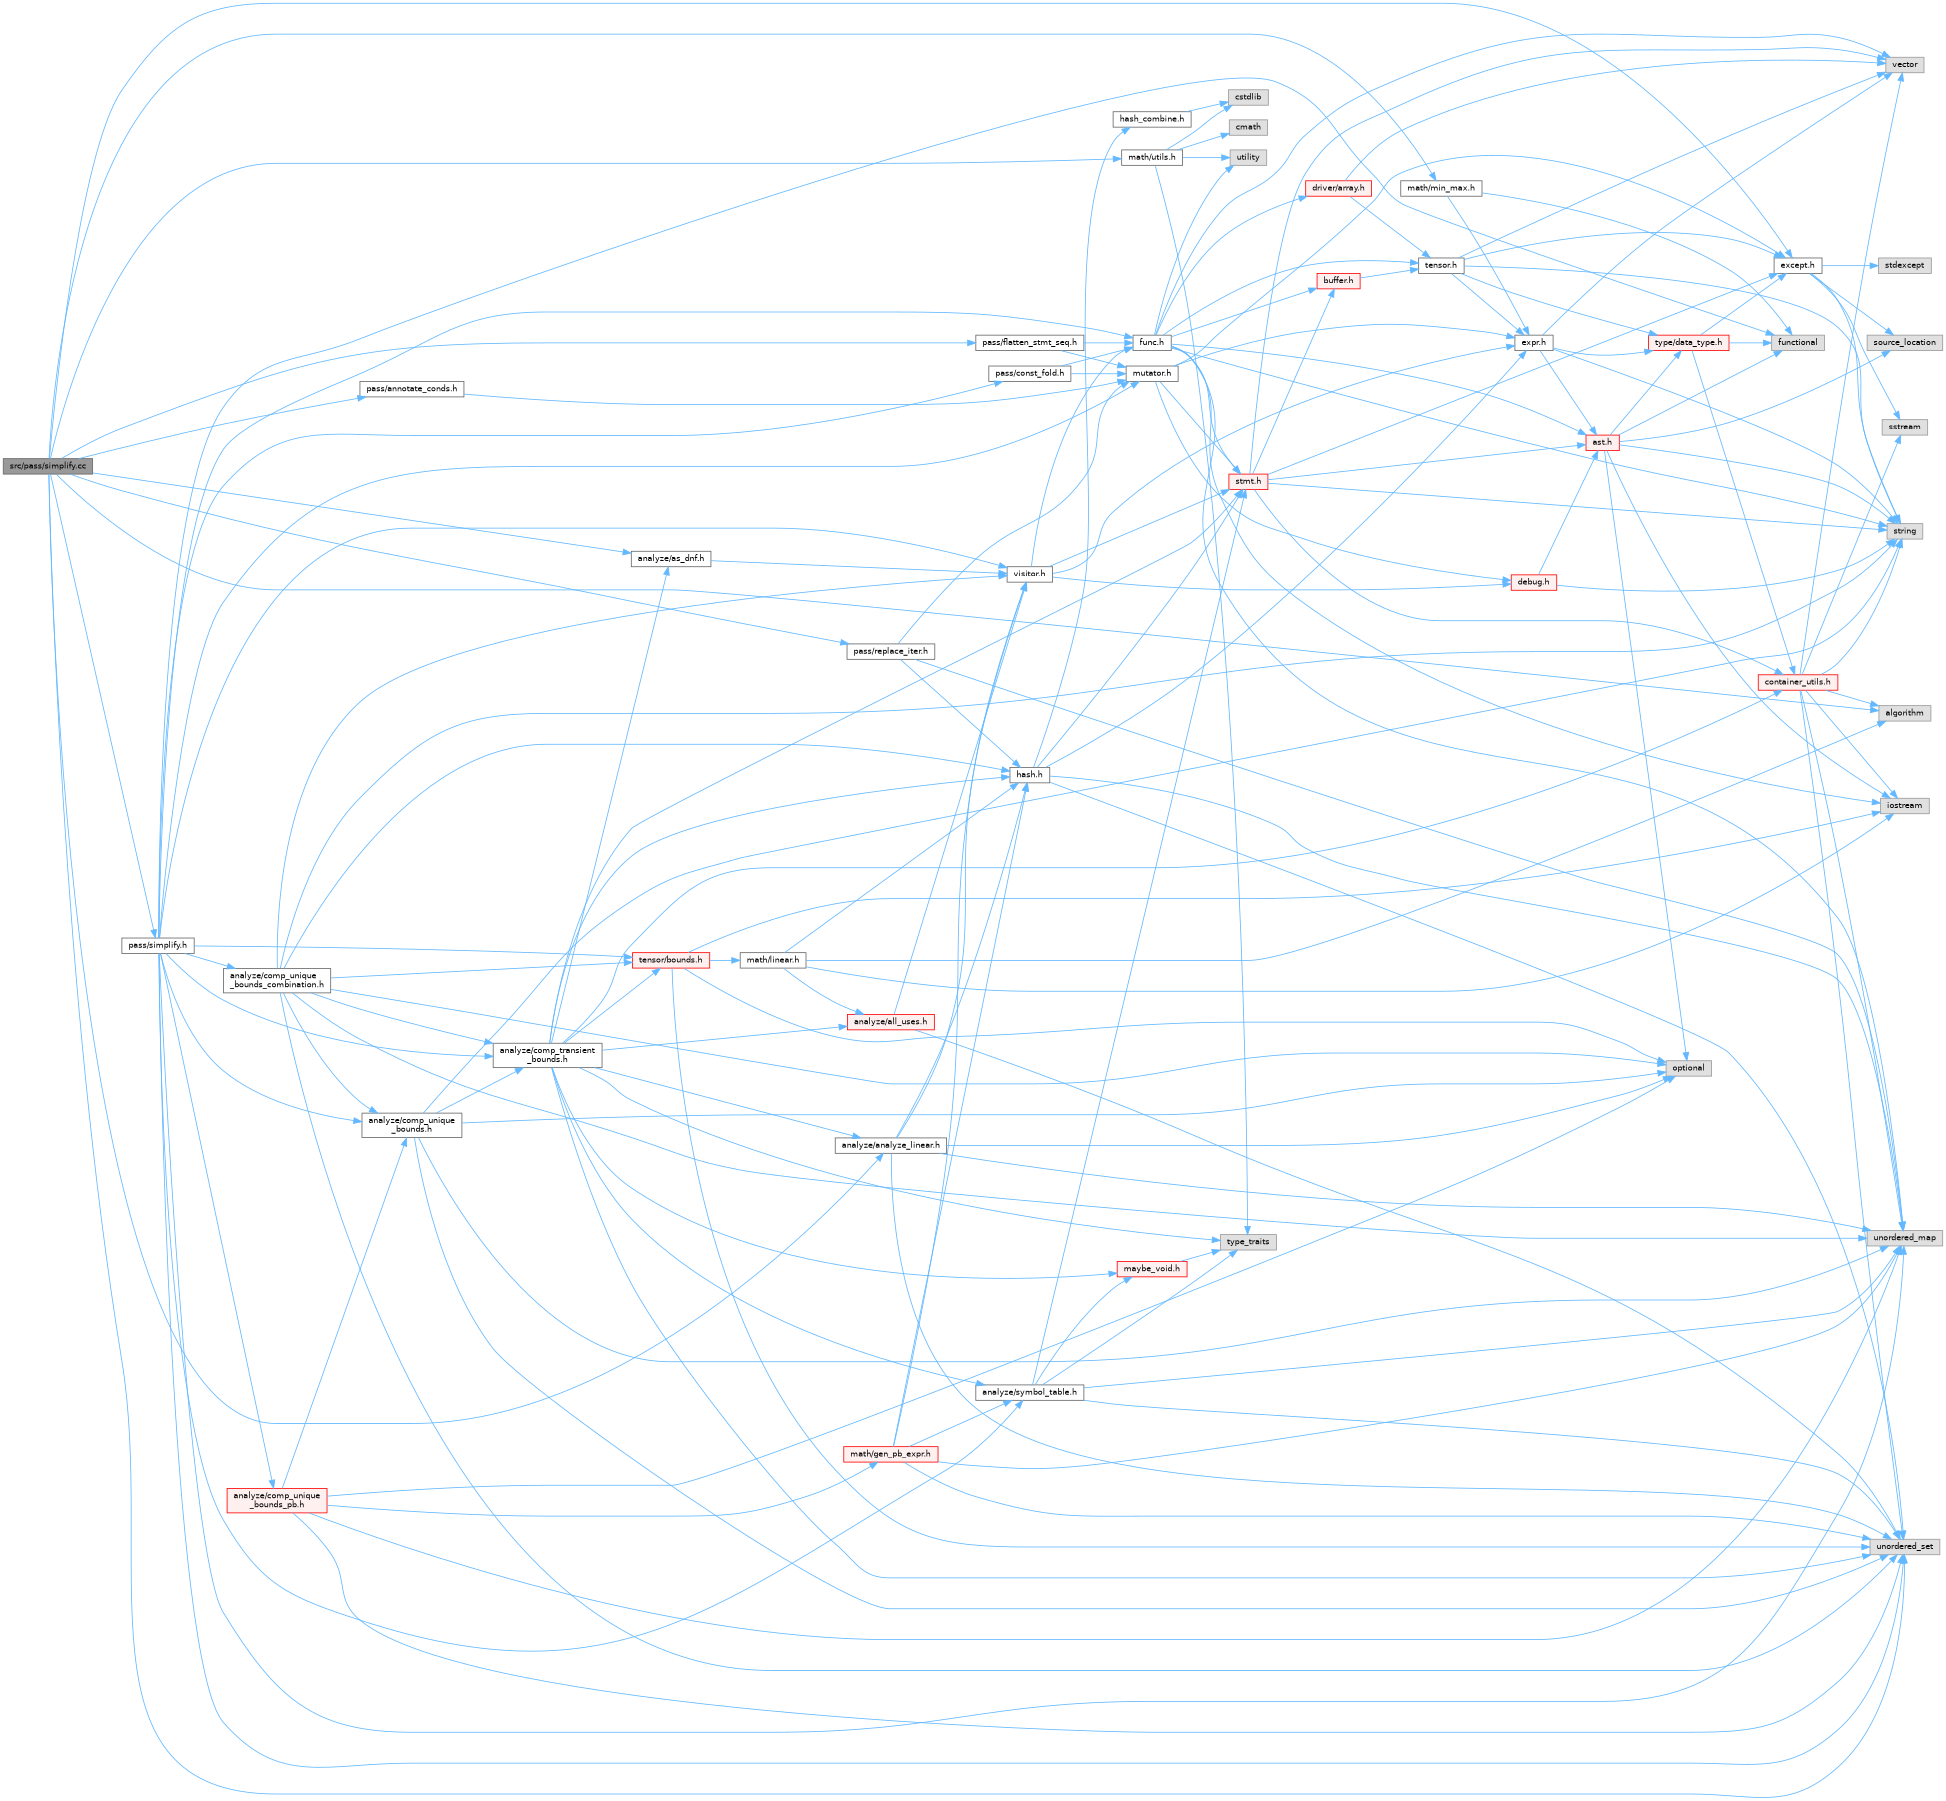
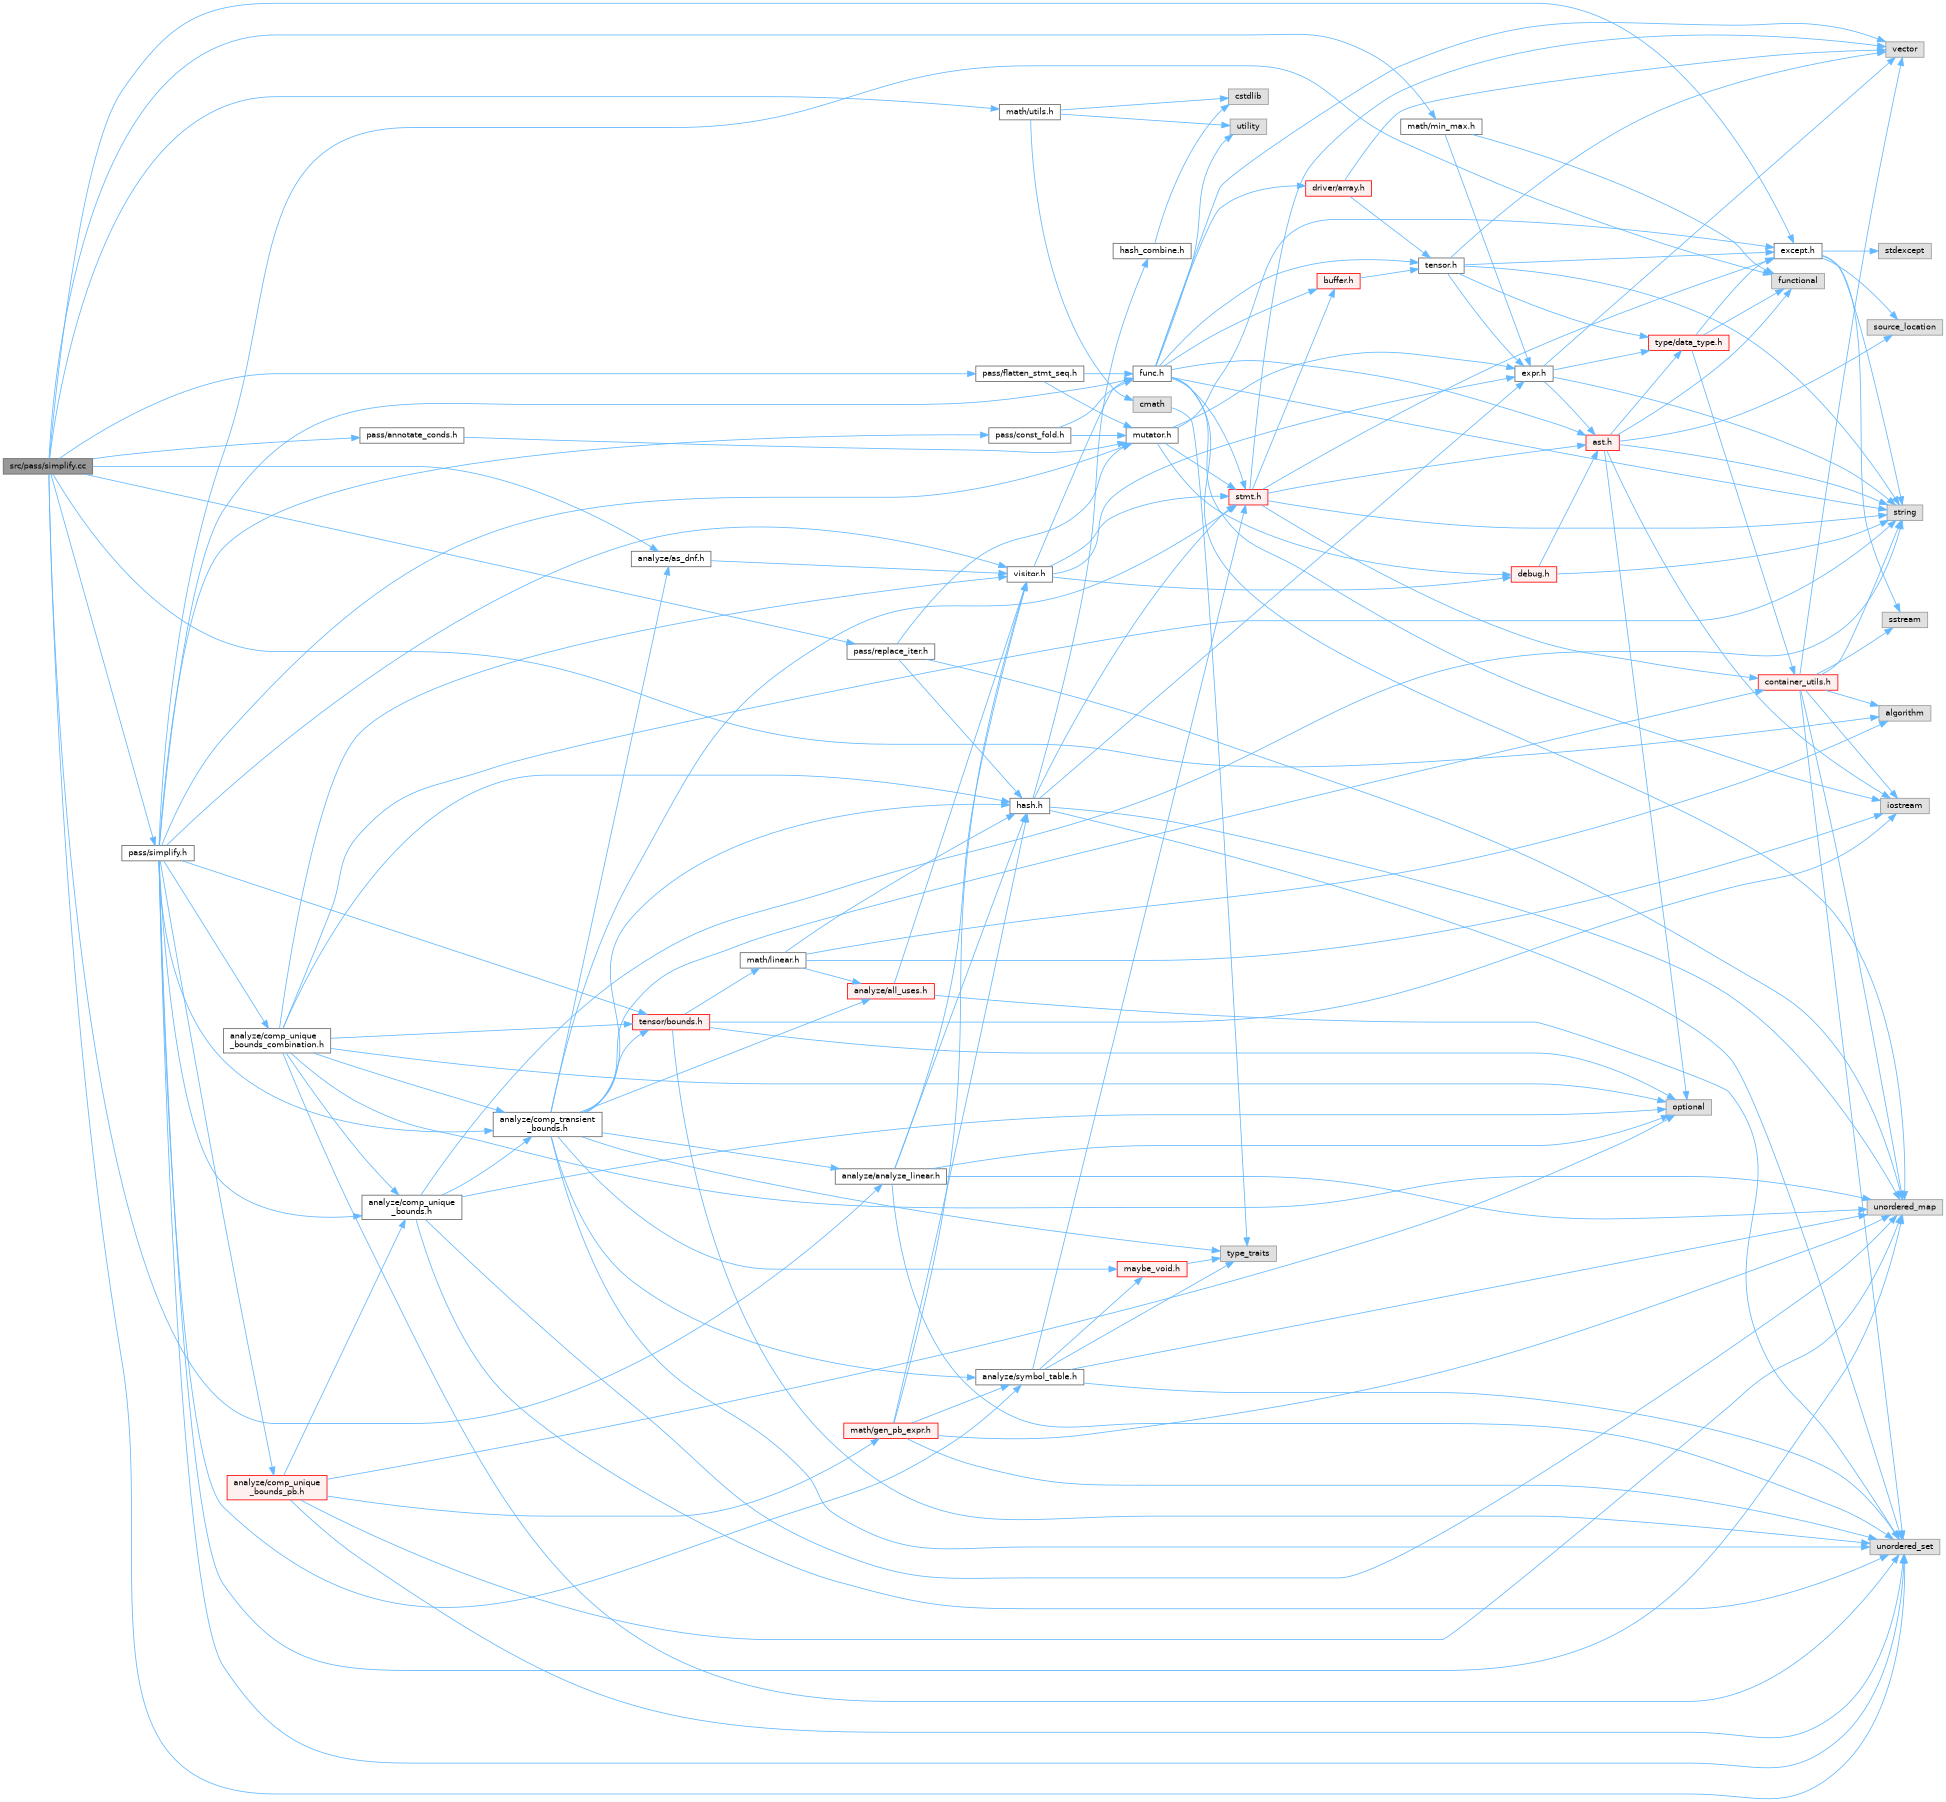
edge "math/utils.h" -> "type_traits": now "cmath" -> "type_traits"
